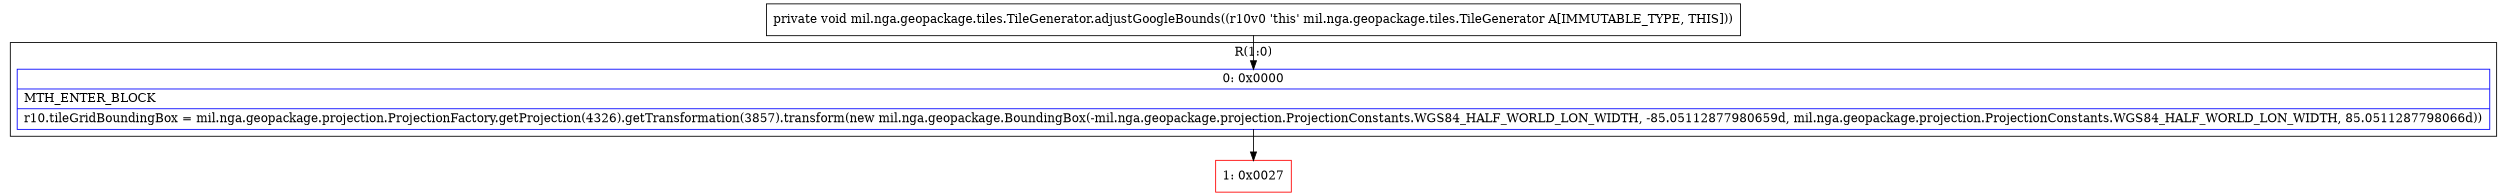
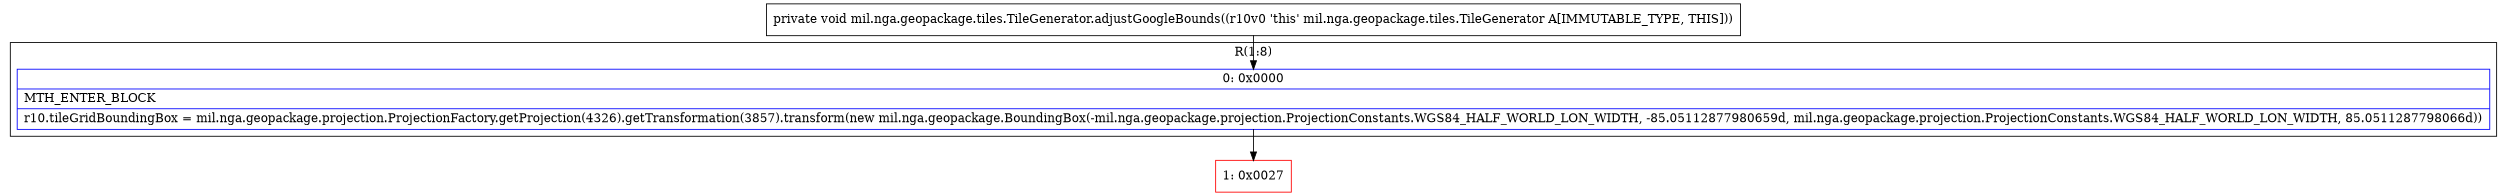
cluster "R(1:0)": label "R(1:0)" -> "R(1:8)"
